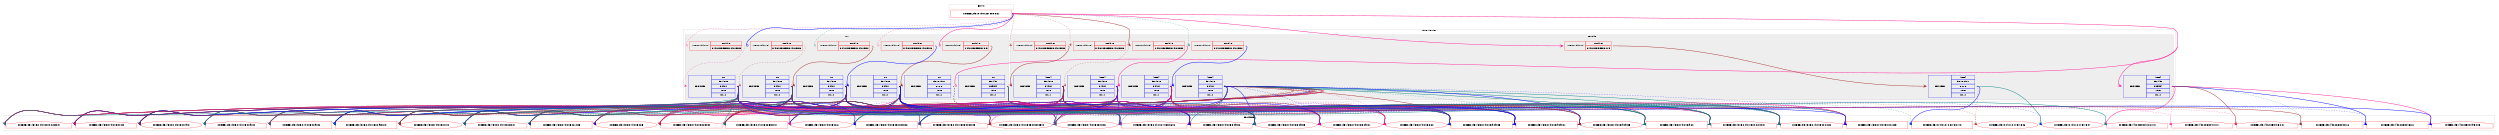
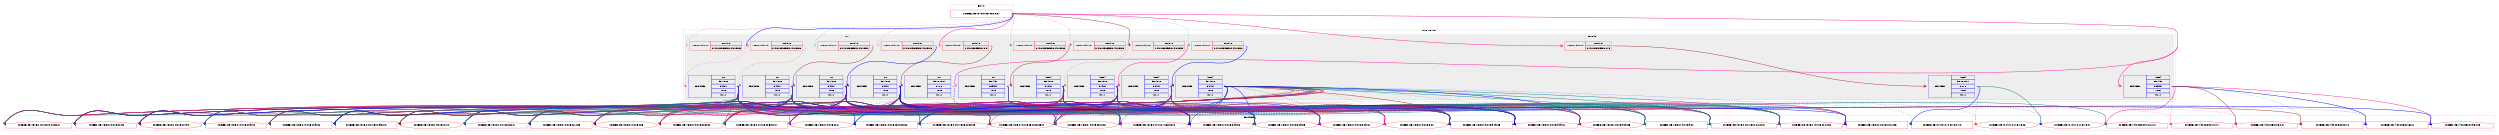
node "portage://dev-lang/python-3.9.19_p4": shape box -> house
